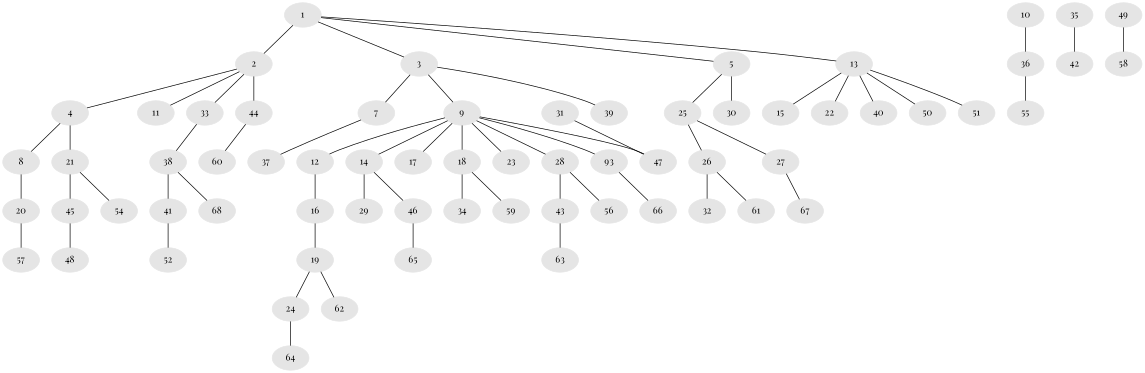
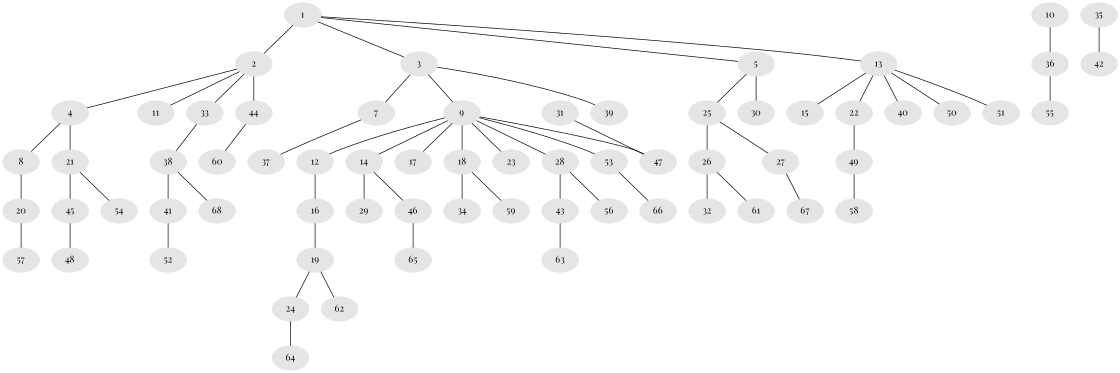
edge "22" -- "49": added
node "93": label "93" -> "53"
